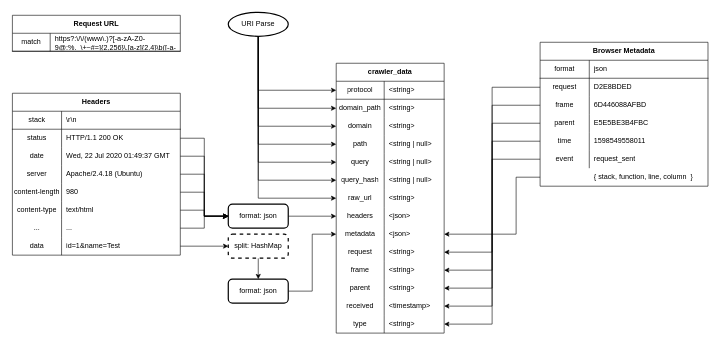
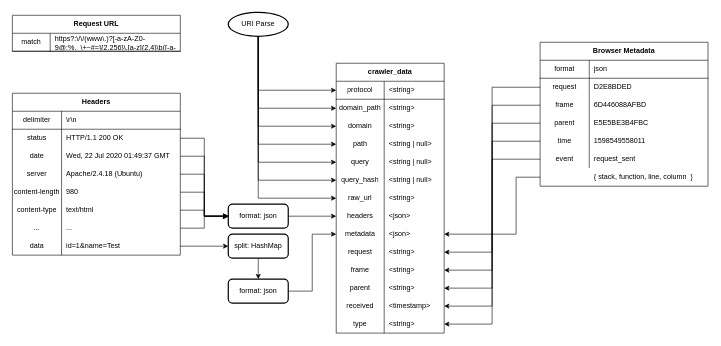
node "stack": label "stack" -> "delimiter"
node "split: HashMap": style dashed -> solid
